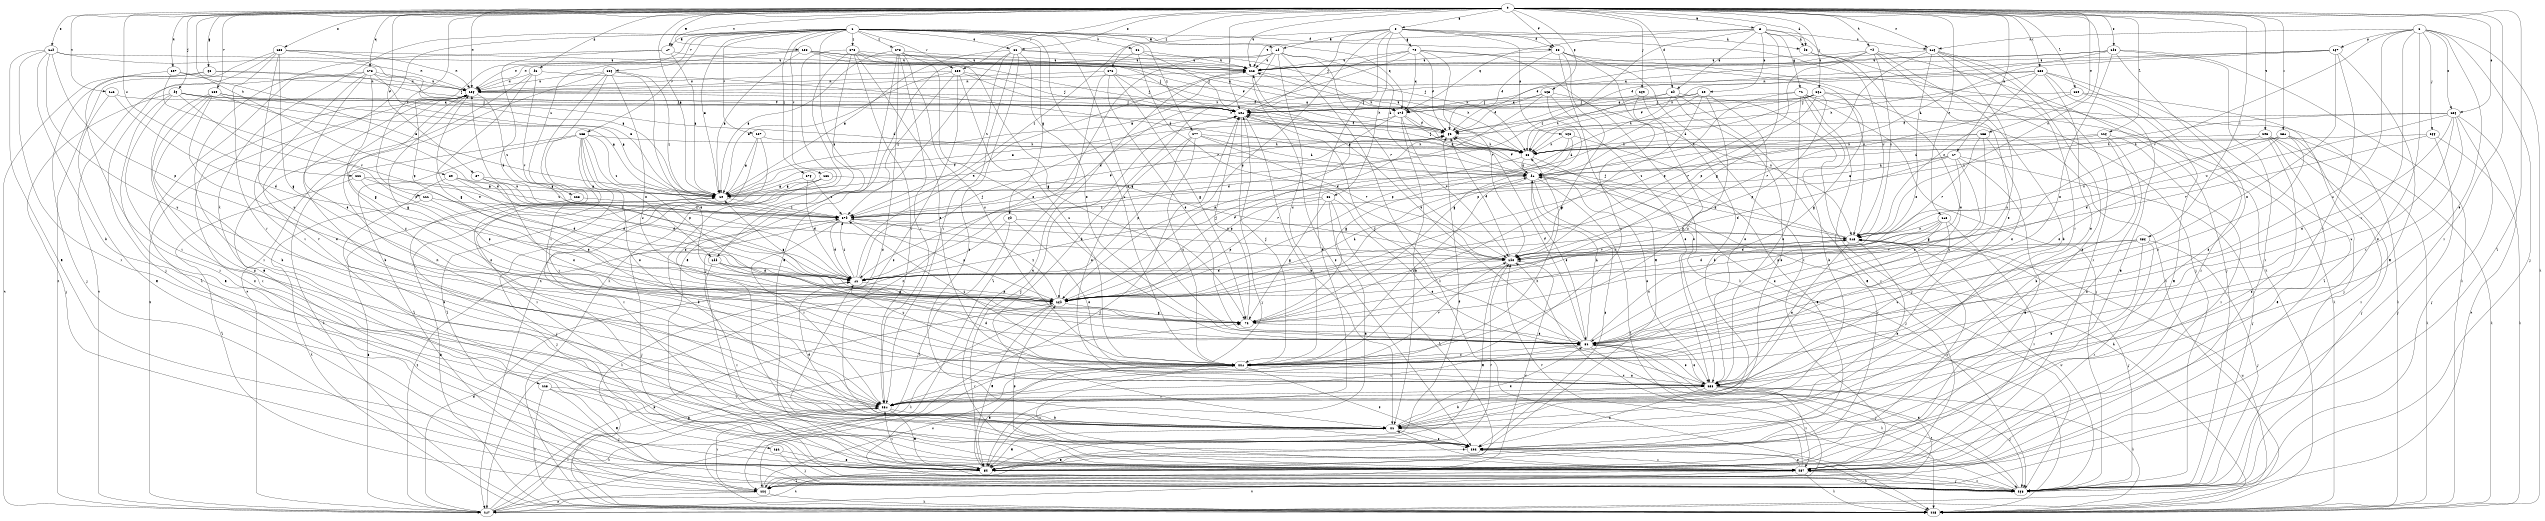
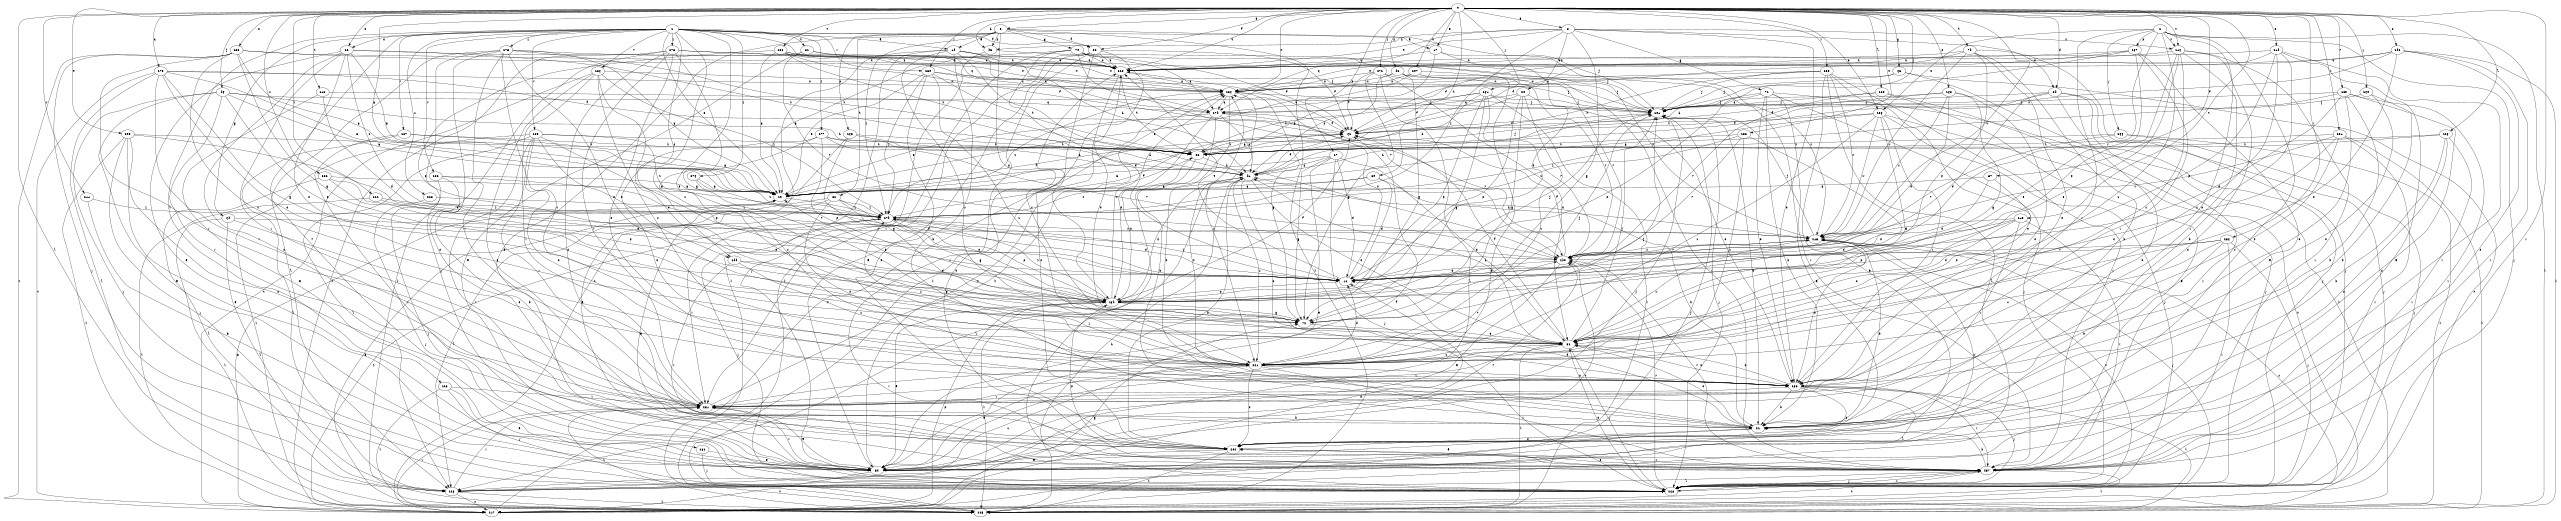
node "244": added
edge "275" -> "126": added, label "l"
